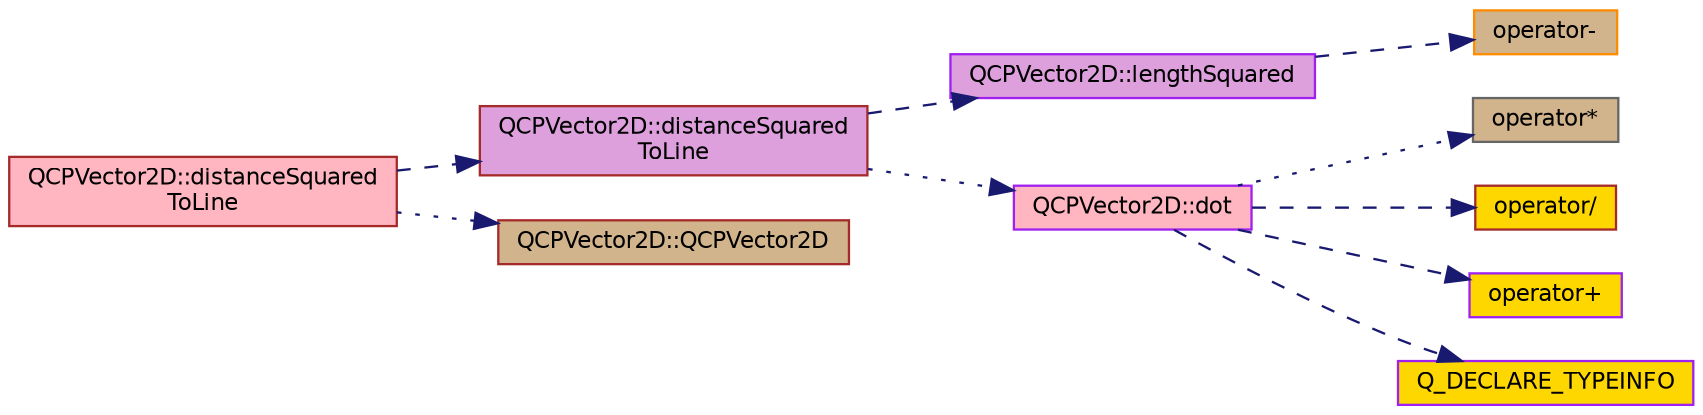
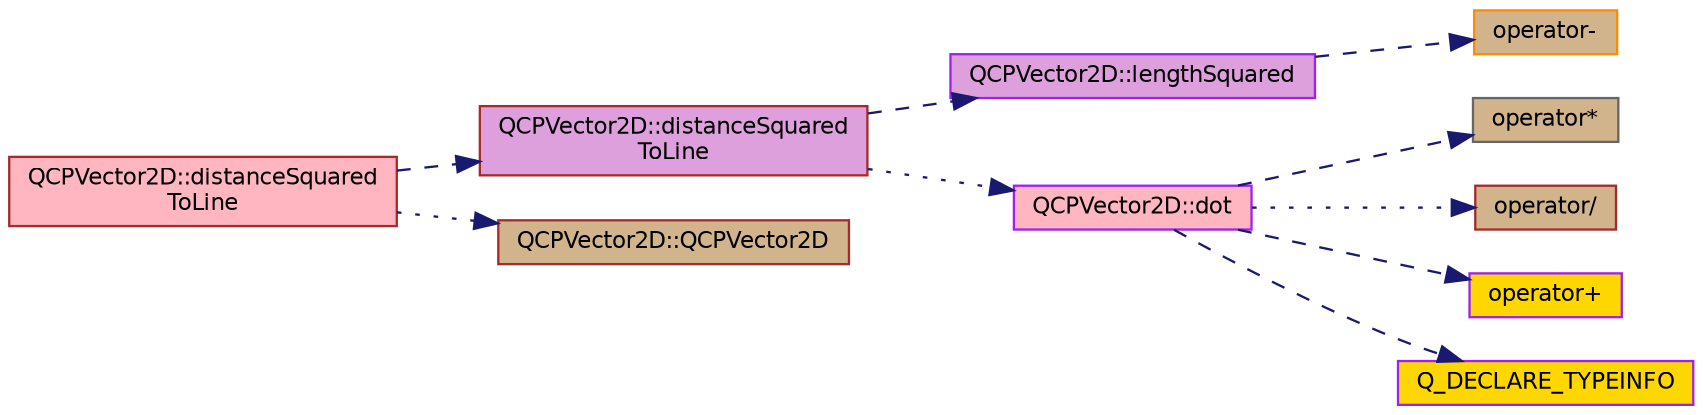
edge "QCPVector2D::dot" -> "operator*": style dotted -> dashed
edge "QCPVector2D::dot" -> "operator/": style dashed -> dotted
node "operator/": fillcolor gold -> tan
